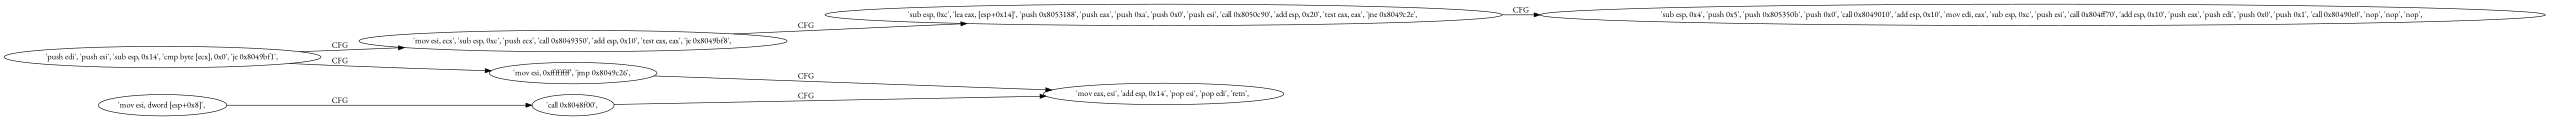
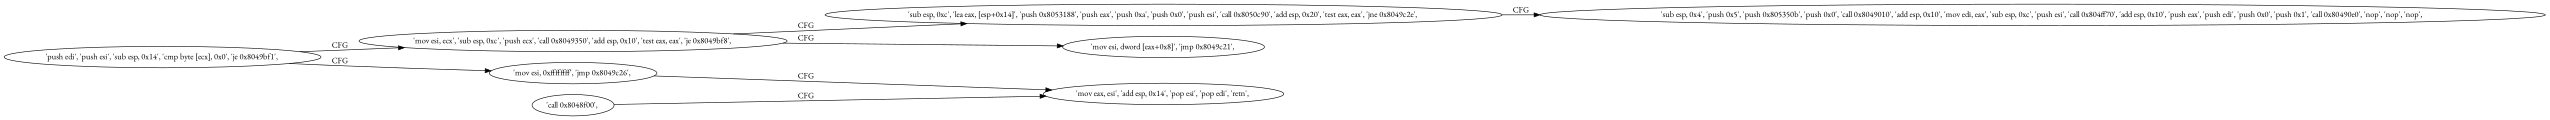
node "'mov esi, dword [eax+0x8]', 'jmp 0x8049c21',": added
node "'mov esi, dword [esp+0x8]',": removed
